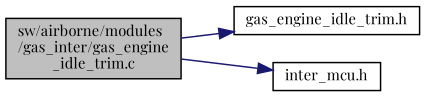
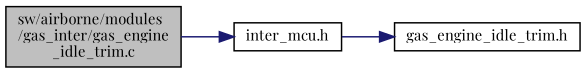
edge "sw/airborne/modules /gas_inter/gas_engine _idle_trim.c" -> "gas_engine_idle_trim.h": now "inter_mcu.h" -> "gas_engine_idle_trim.h"
